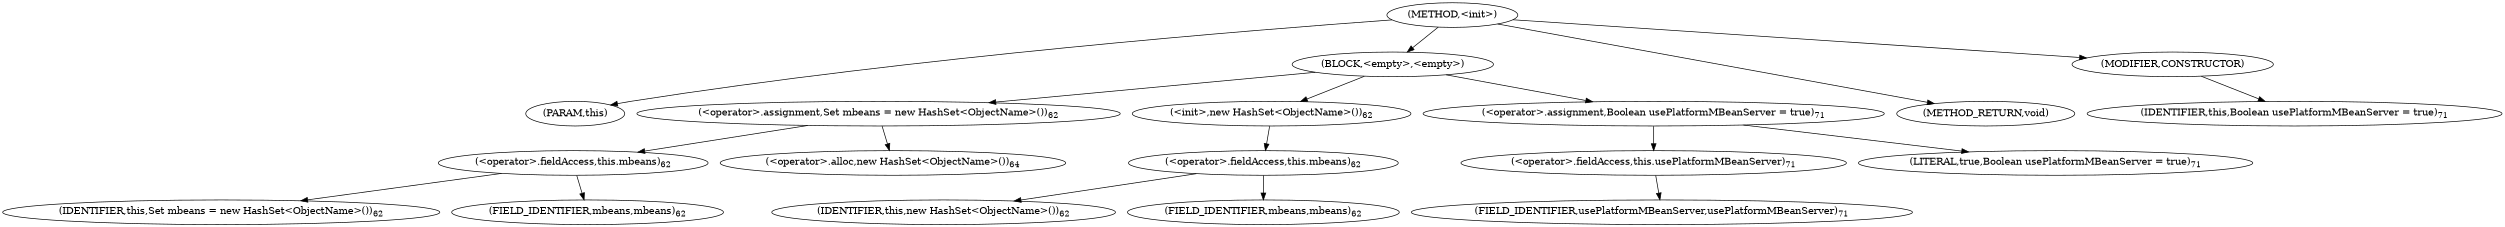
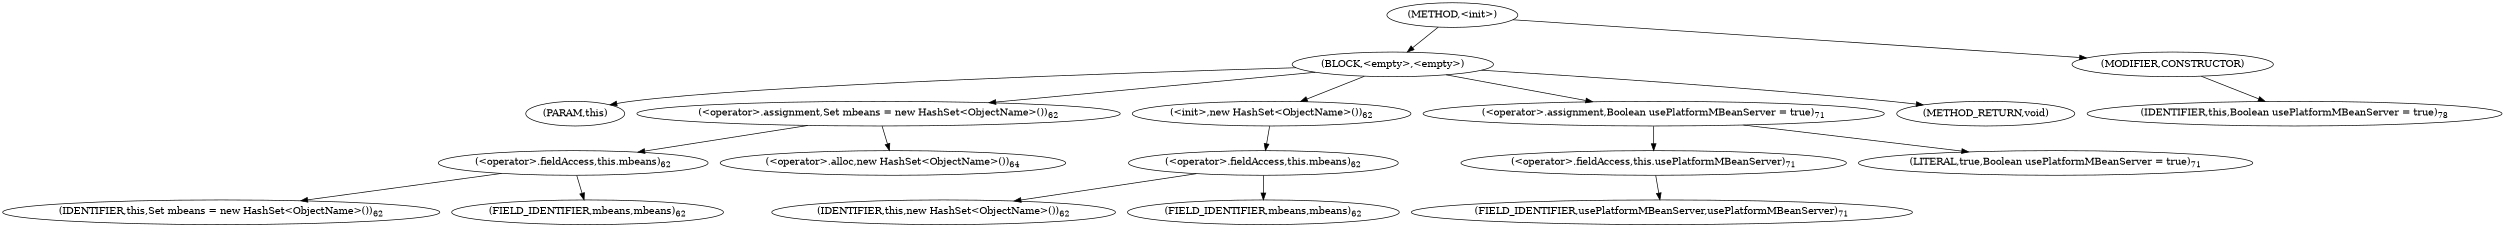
edge "(METHOD,<init>)" -> "(PARAM,this)": now "(BLOCK,<empty>,<empty>)" -> "(PARAM,this)"
edge "(METHOD,<init>)" -> "(METHOD_RETURN,void)": now "(BLOCK,<empty>,<empty>)" -> "(METHOD_RETURN,void)"
node "(IDENTIFIER,this,Boolean usePlatformMBeanServer = true)": text "71" -> "78"
